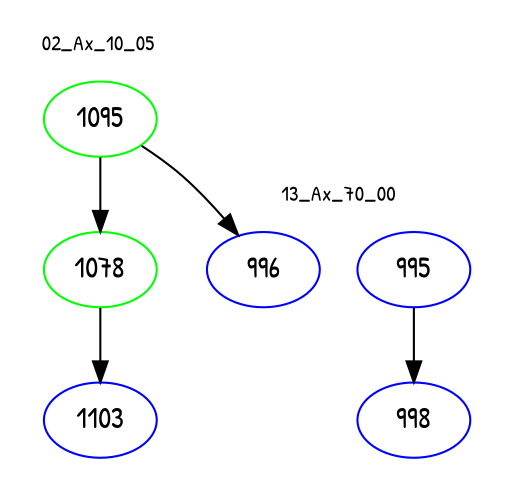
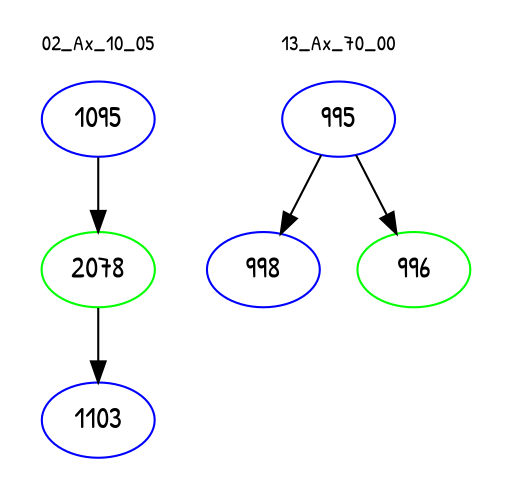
node "1095": color green -> blue
edge "1095" -> "996": now "995" -> "996"
node "1078": label "1078" -> "2078"
node "996": color blue -> green
